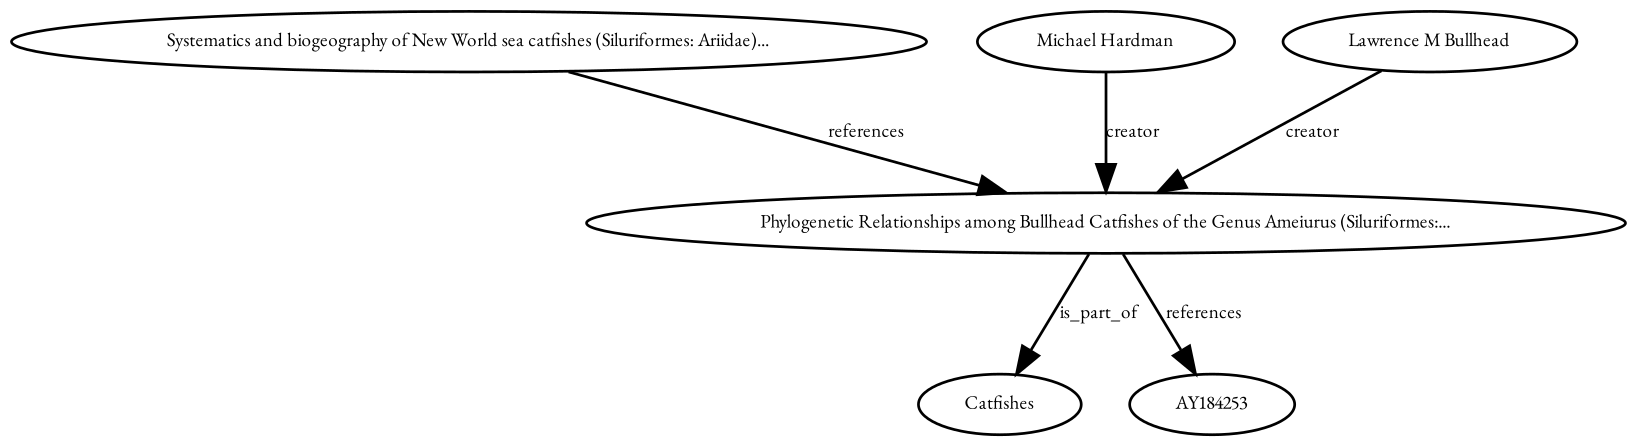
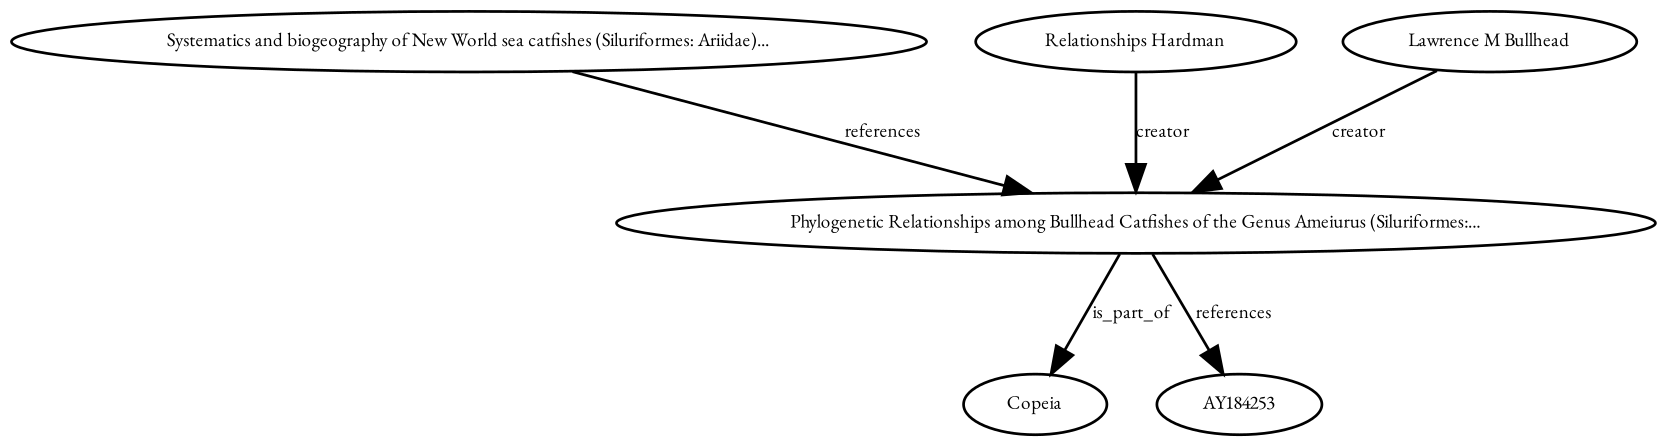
node "Michael Hardman": label "Michael Hardman" -> "Relationships Hardman"
node "Catfishes": label "Catfishes" -> "Copeia"
